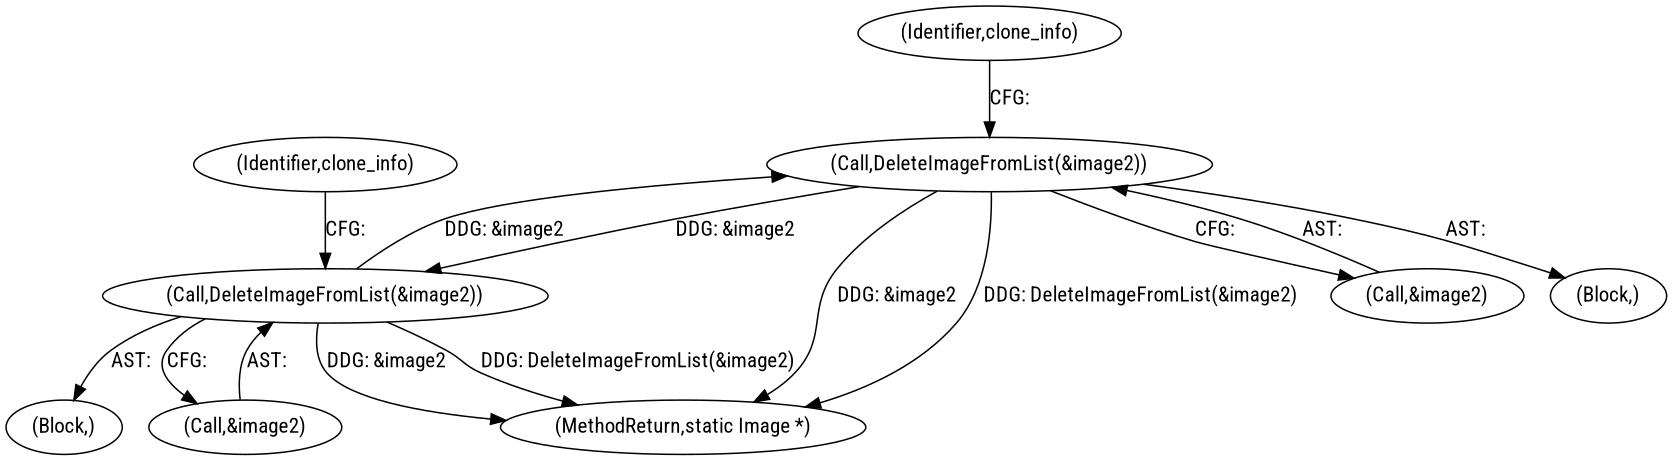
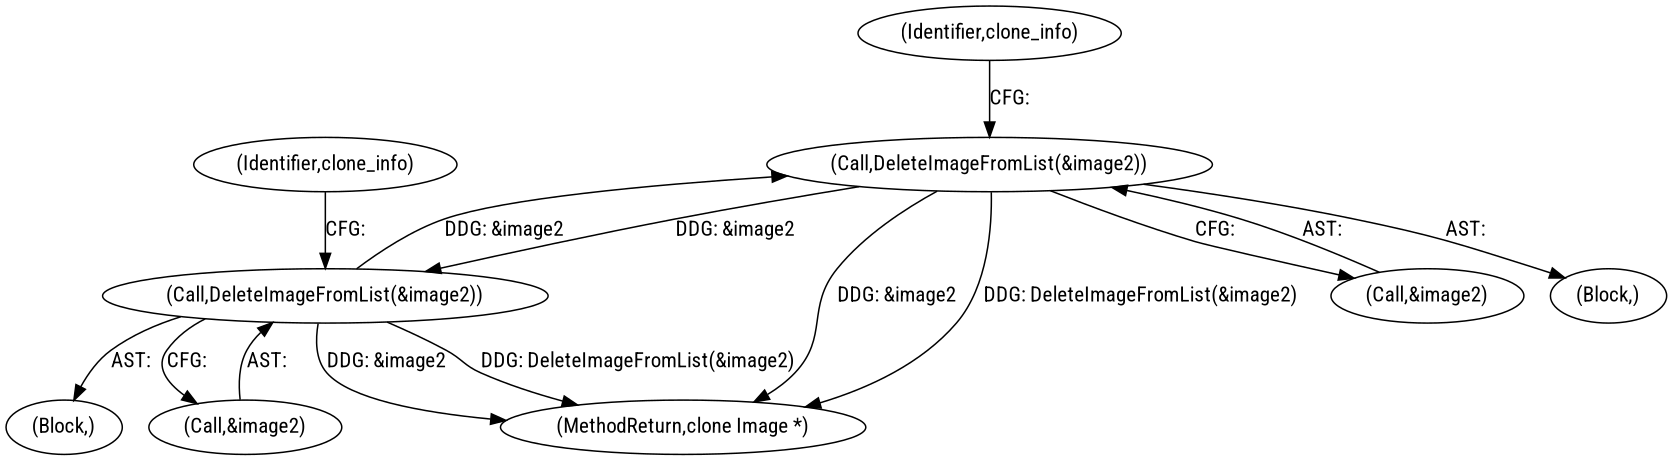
node "(MethodReturn,static Image *)": label "(MethodReturn,static Image *)" -> "(MethodReturn,clone Image *)"
